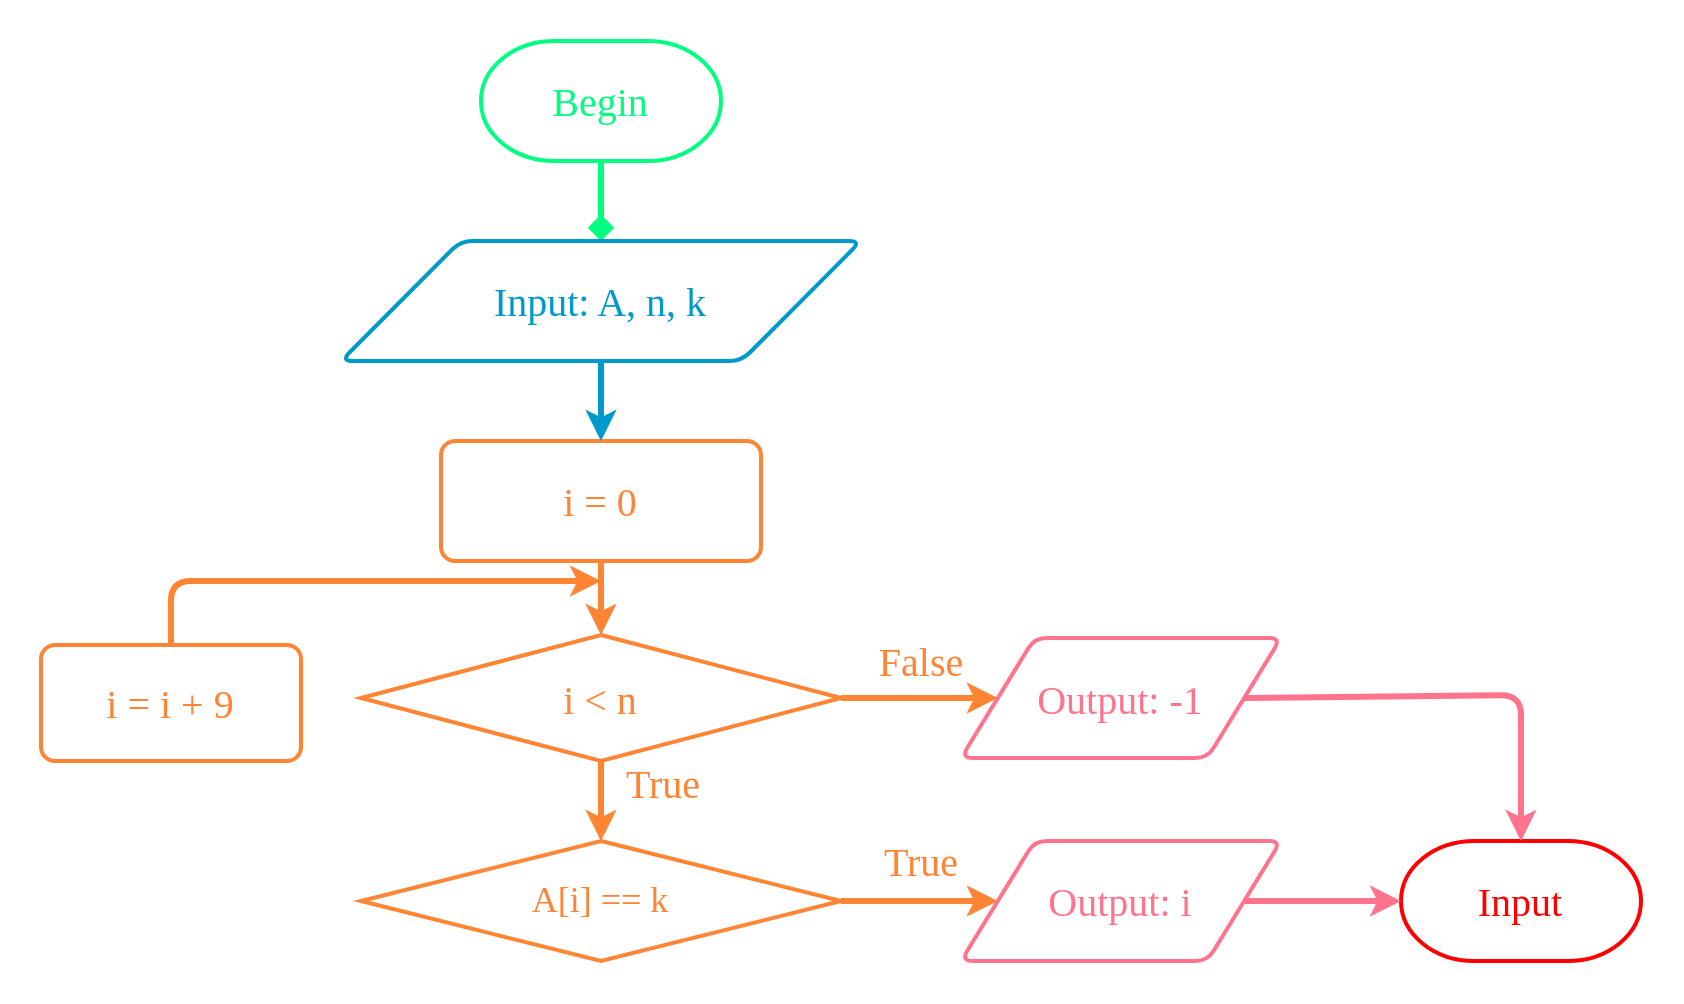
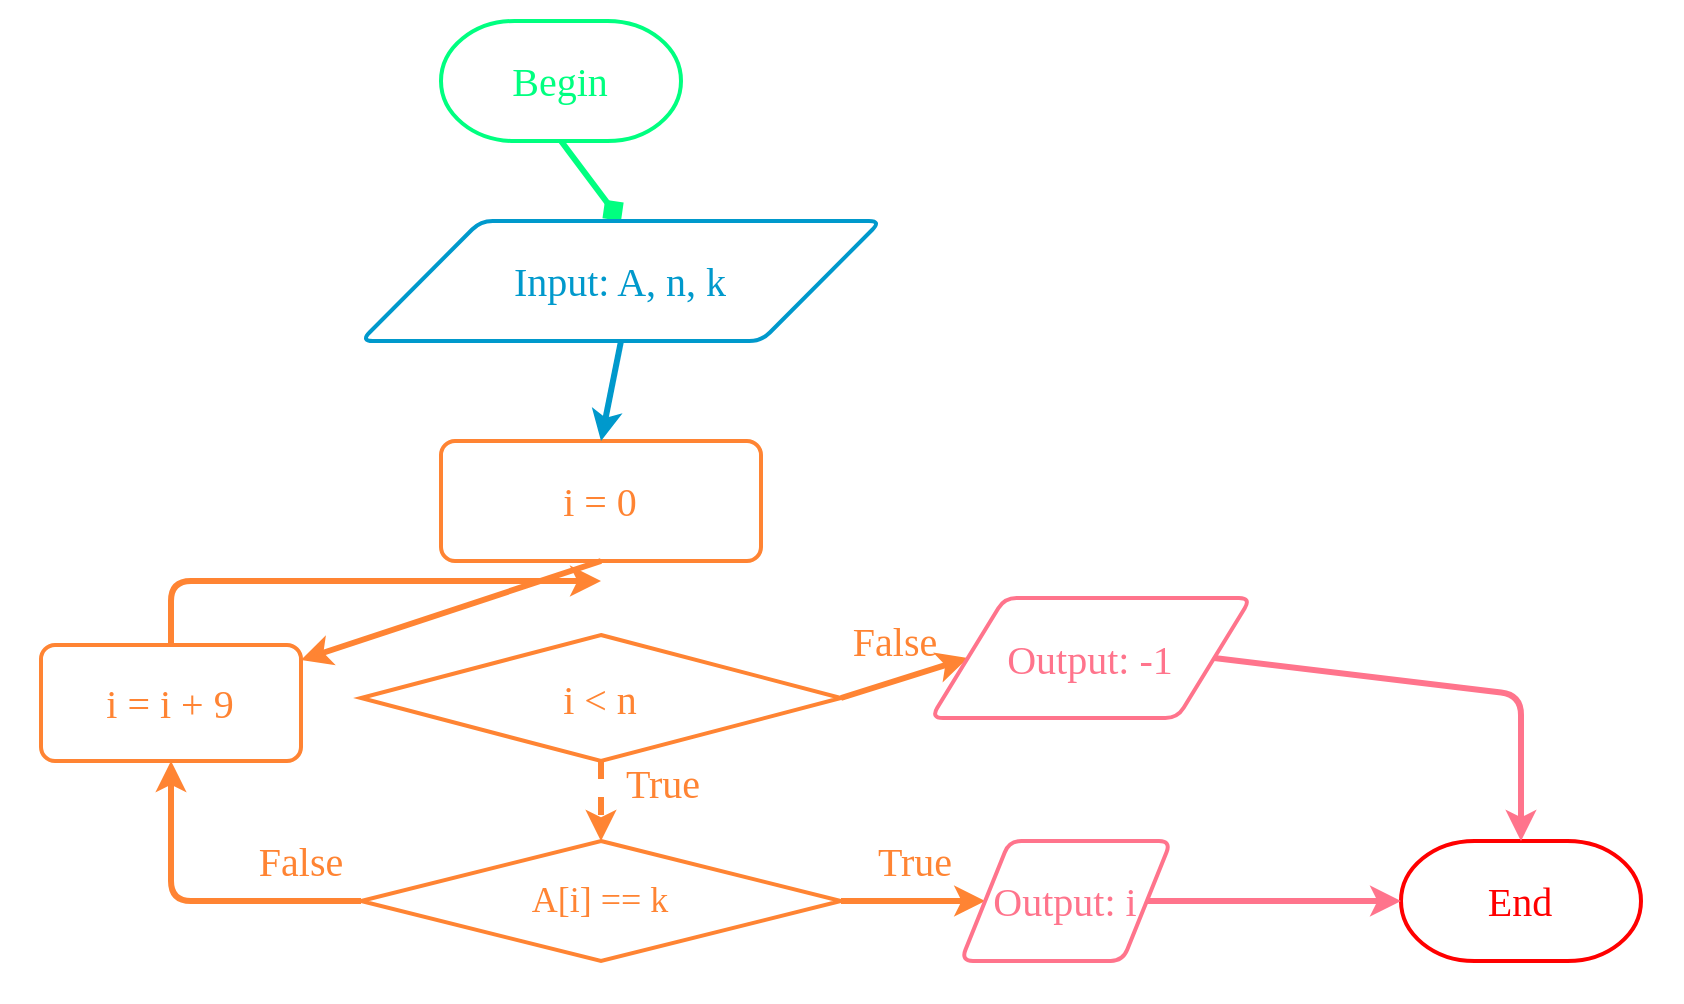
node "Begin": moved (601, 101) -> (561, 81)
node "Input: A, n, k": moved (601, 301) -> (621, 281)
edge "i = 0" -> "i < n": now "i = 0" -> "i = i + 9"
node "Output: -1": moved (1121, 698) -> (1091, 658)
edge "i < n" -> "A[i] == k": style solid -> dashed
edge "A[i] == k" -> "i = i + 9": added, label "False"
node "Output: i": size 320x120 -> 210x120
node "Input": label "Input" -> "End"
